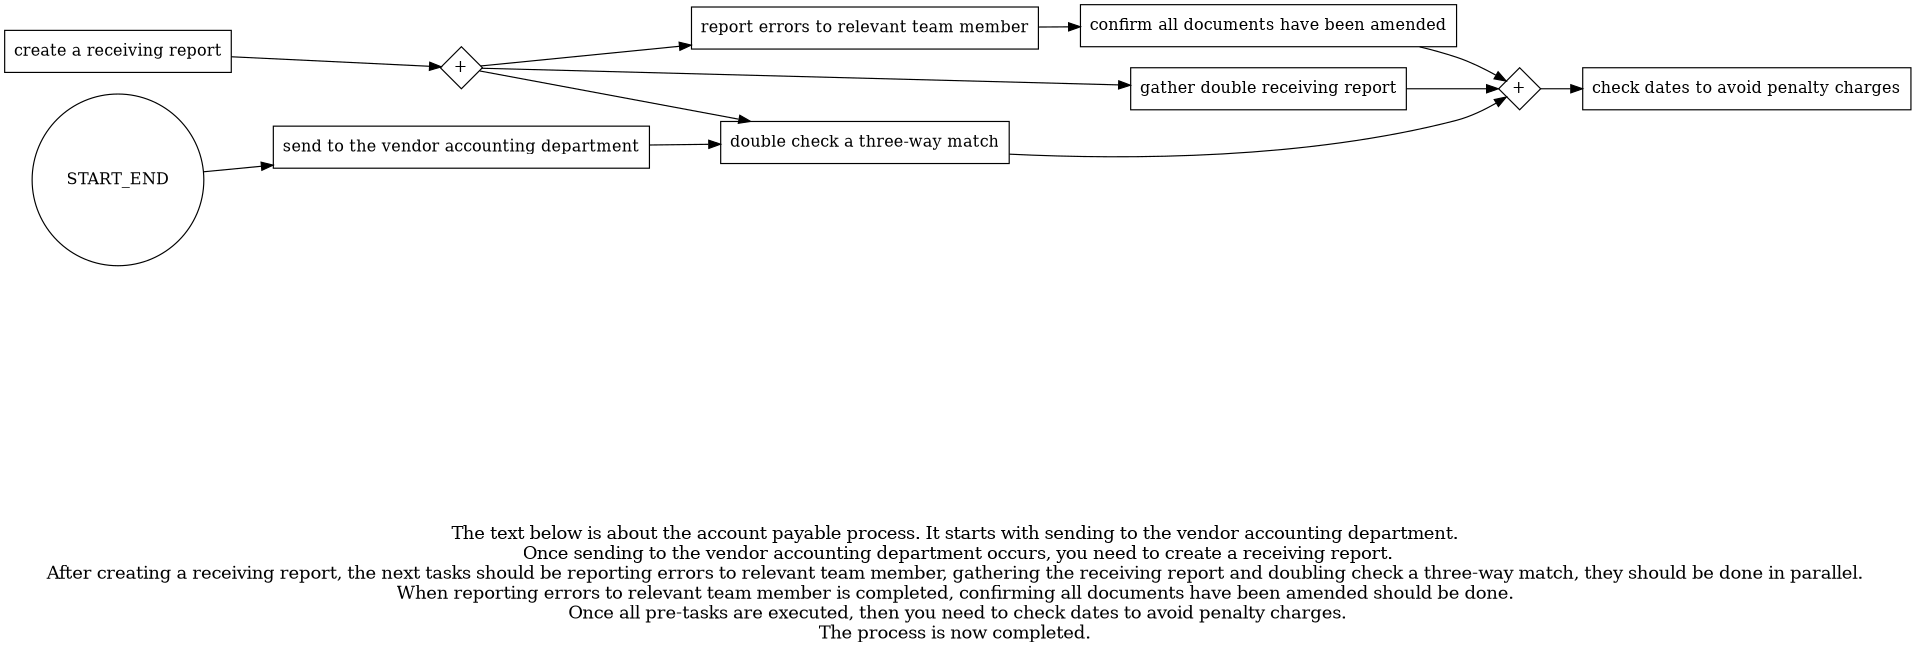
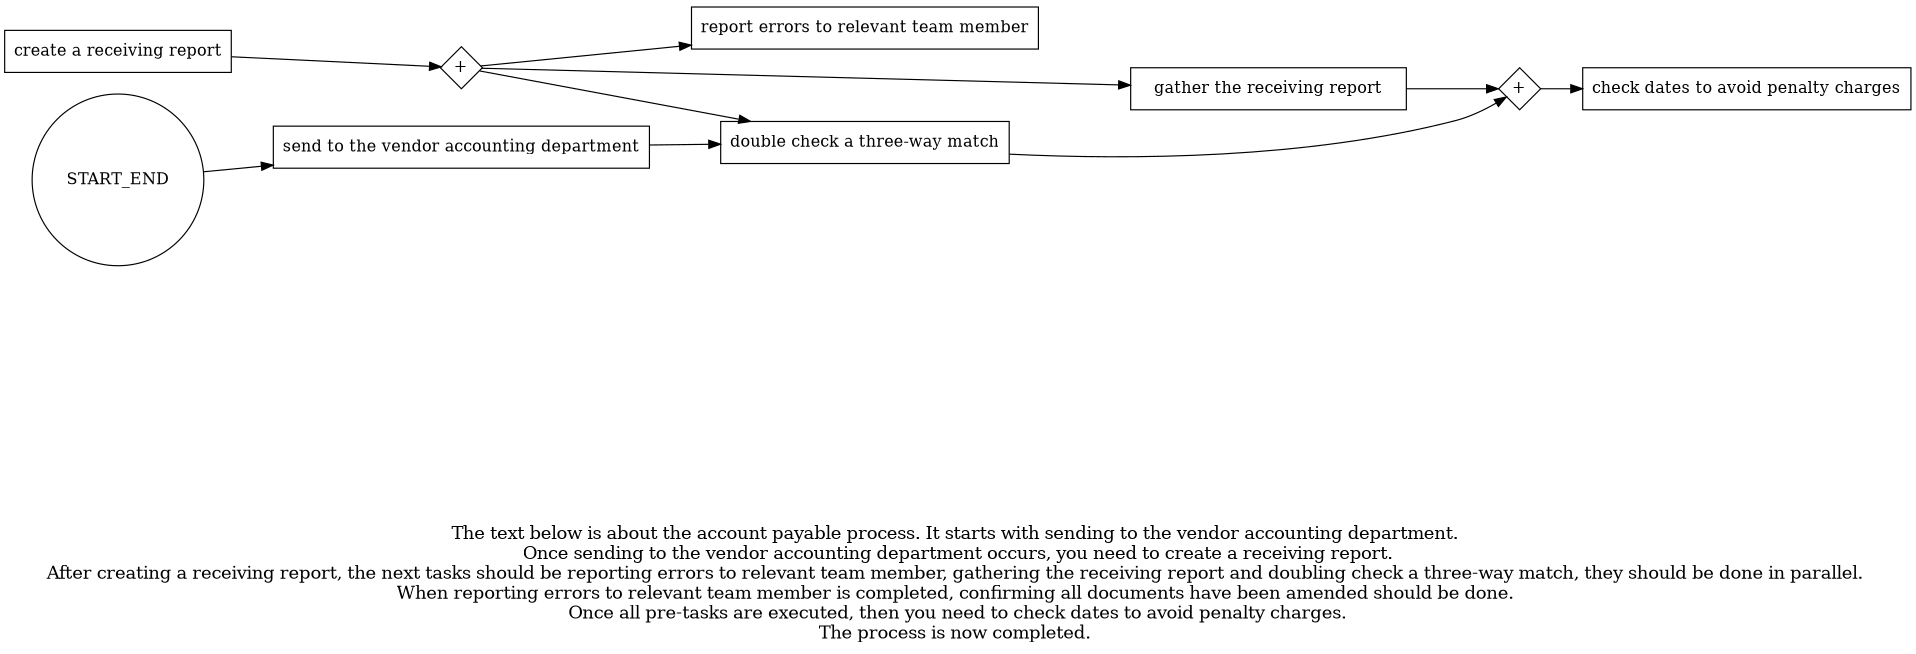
node "confirm all documents have been amended": removed
node "gather double receiving report": label "gather double receiving report" -> "gather the receiving report"
